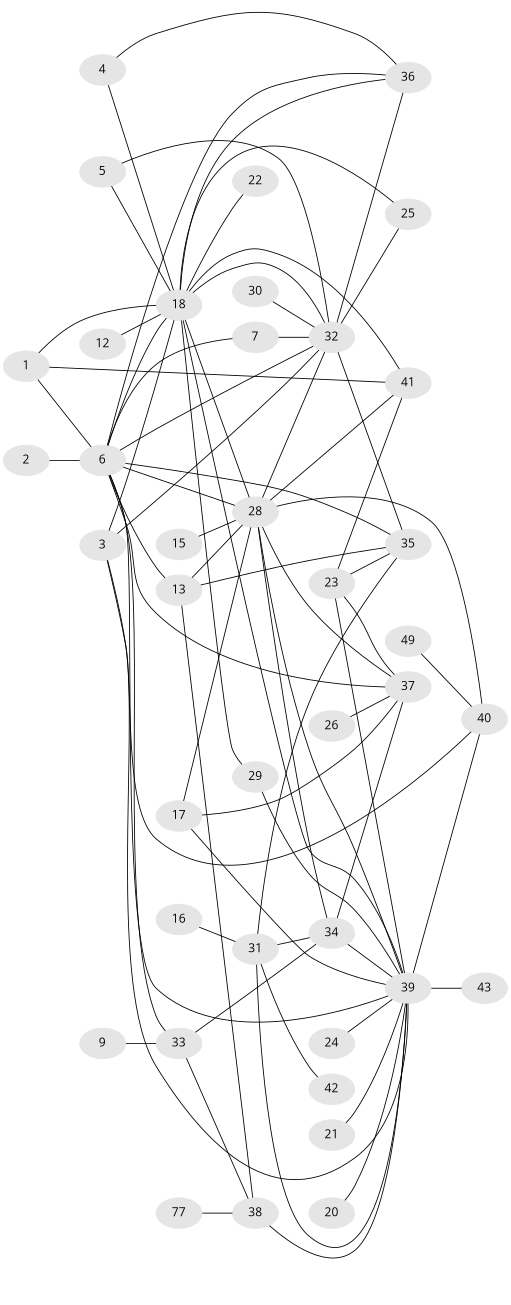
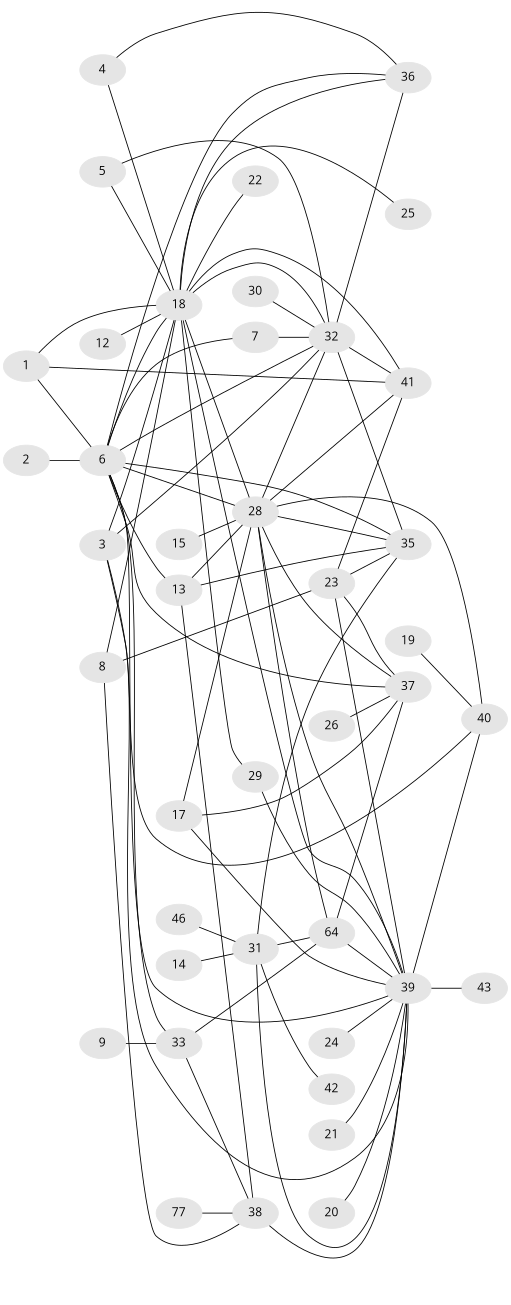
edge "25" -- "32": now "41" -- "32"
edge "28" -- "35": added
node "49": label "49" -> "19"
node "8": added
node "16": label "16" -> "46"
node "34": label "34" -> "64"
node "14": added
